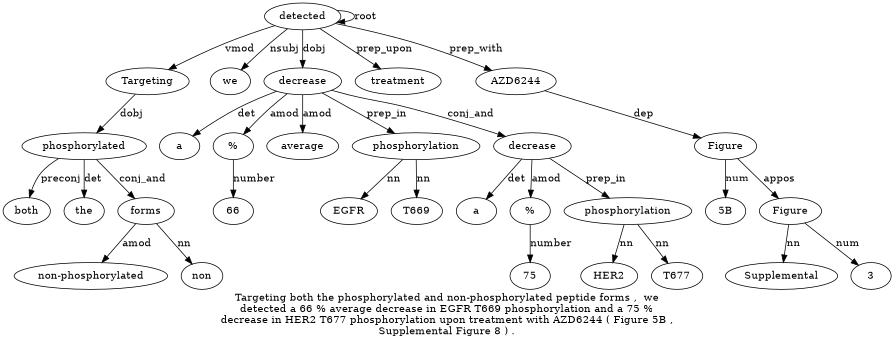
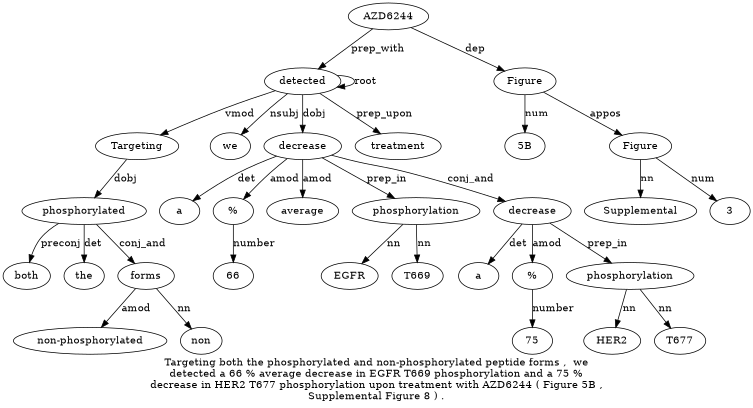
edge "detected" -> "AZD6244": reversed
